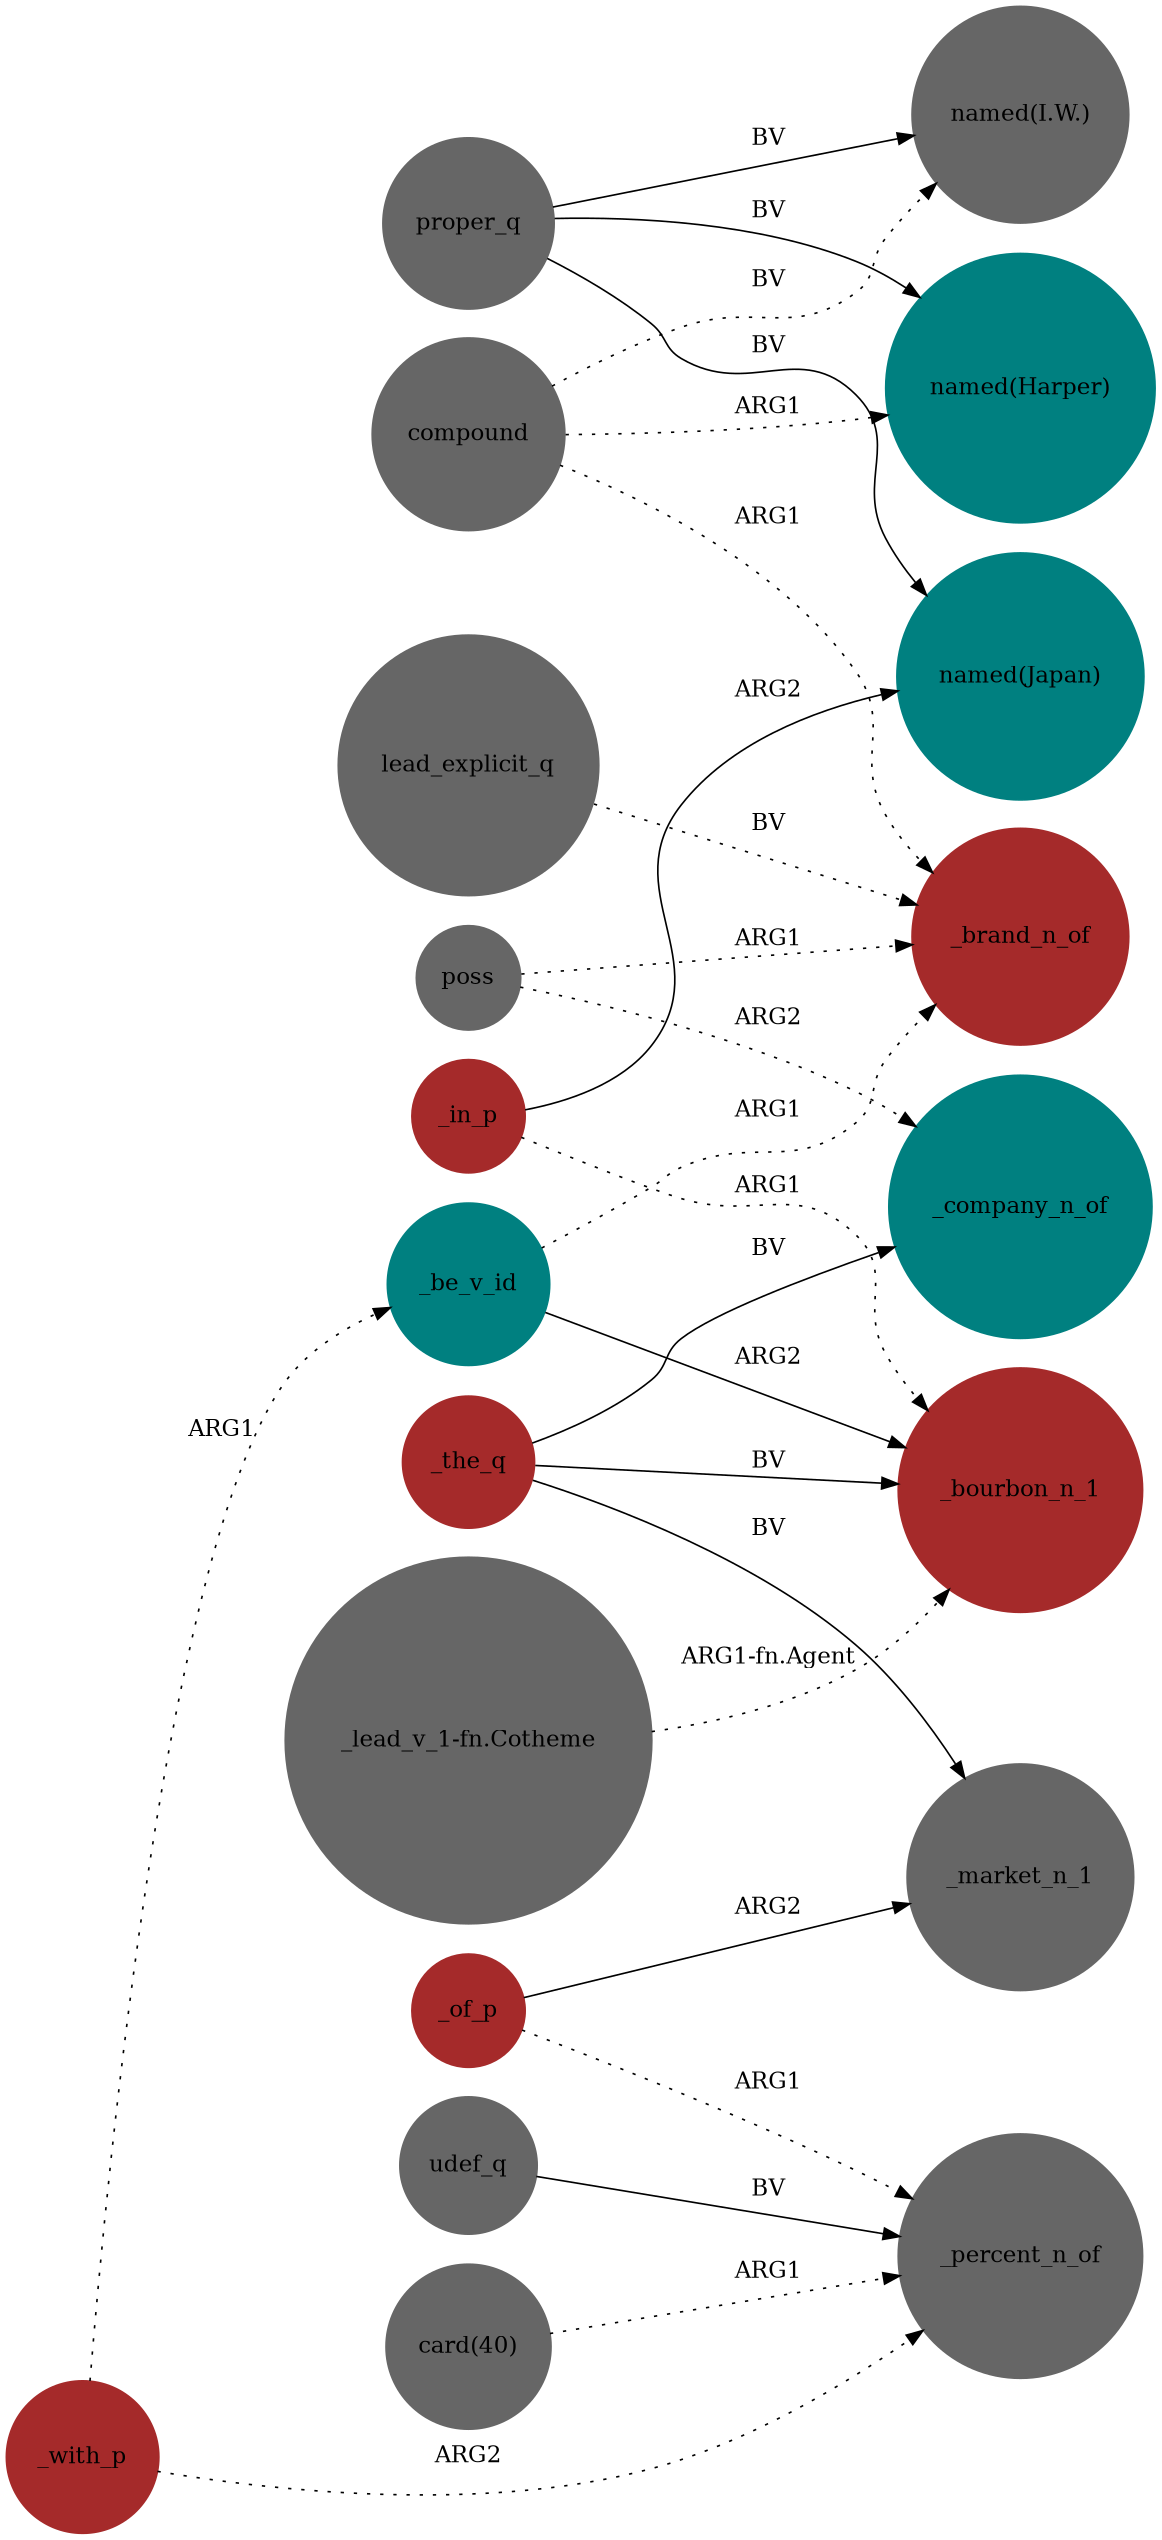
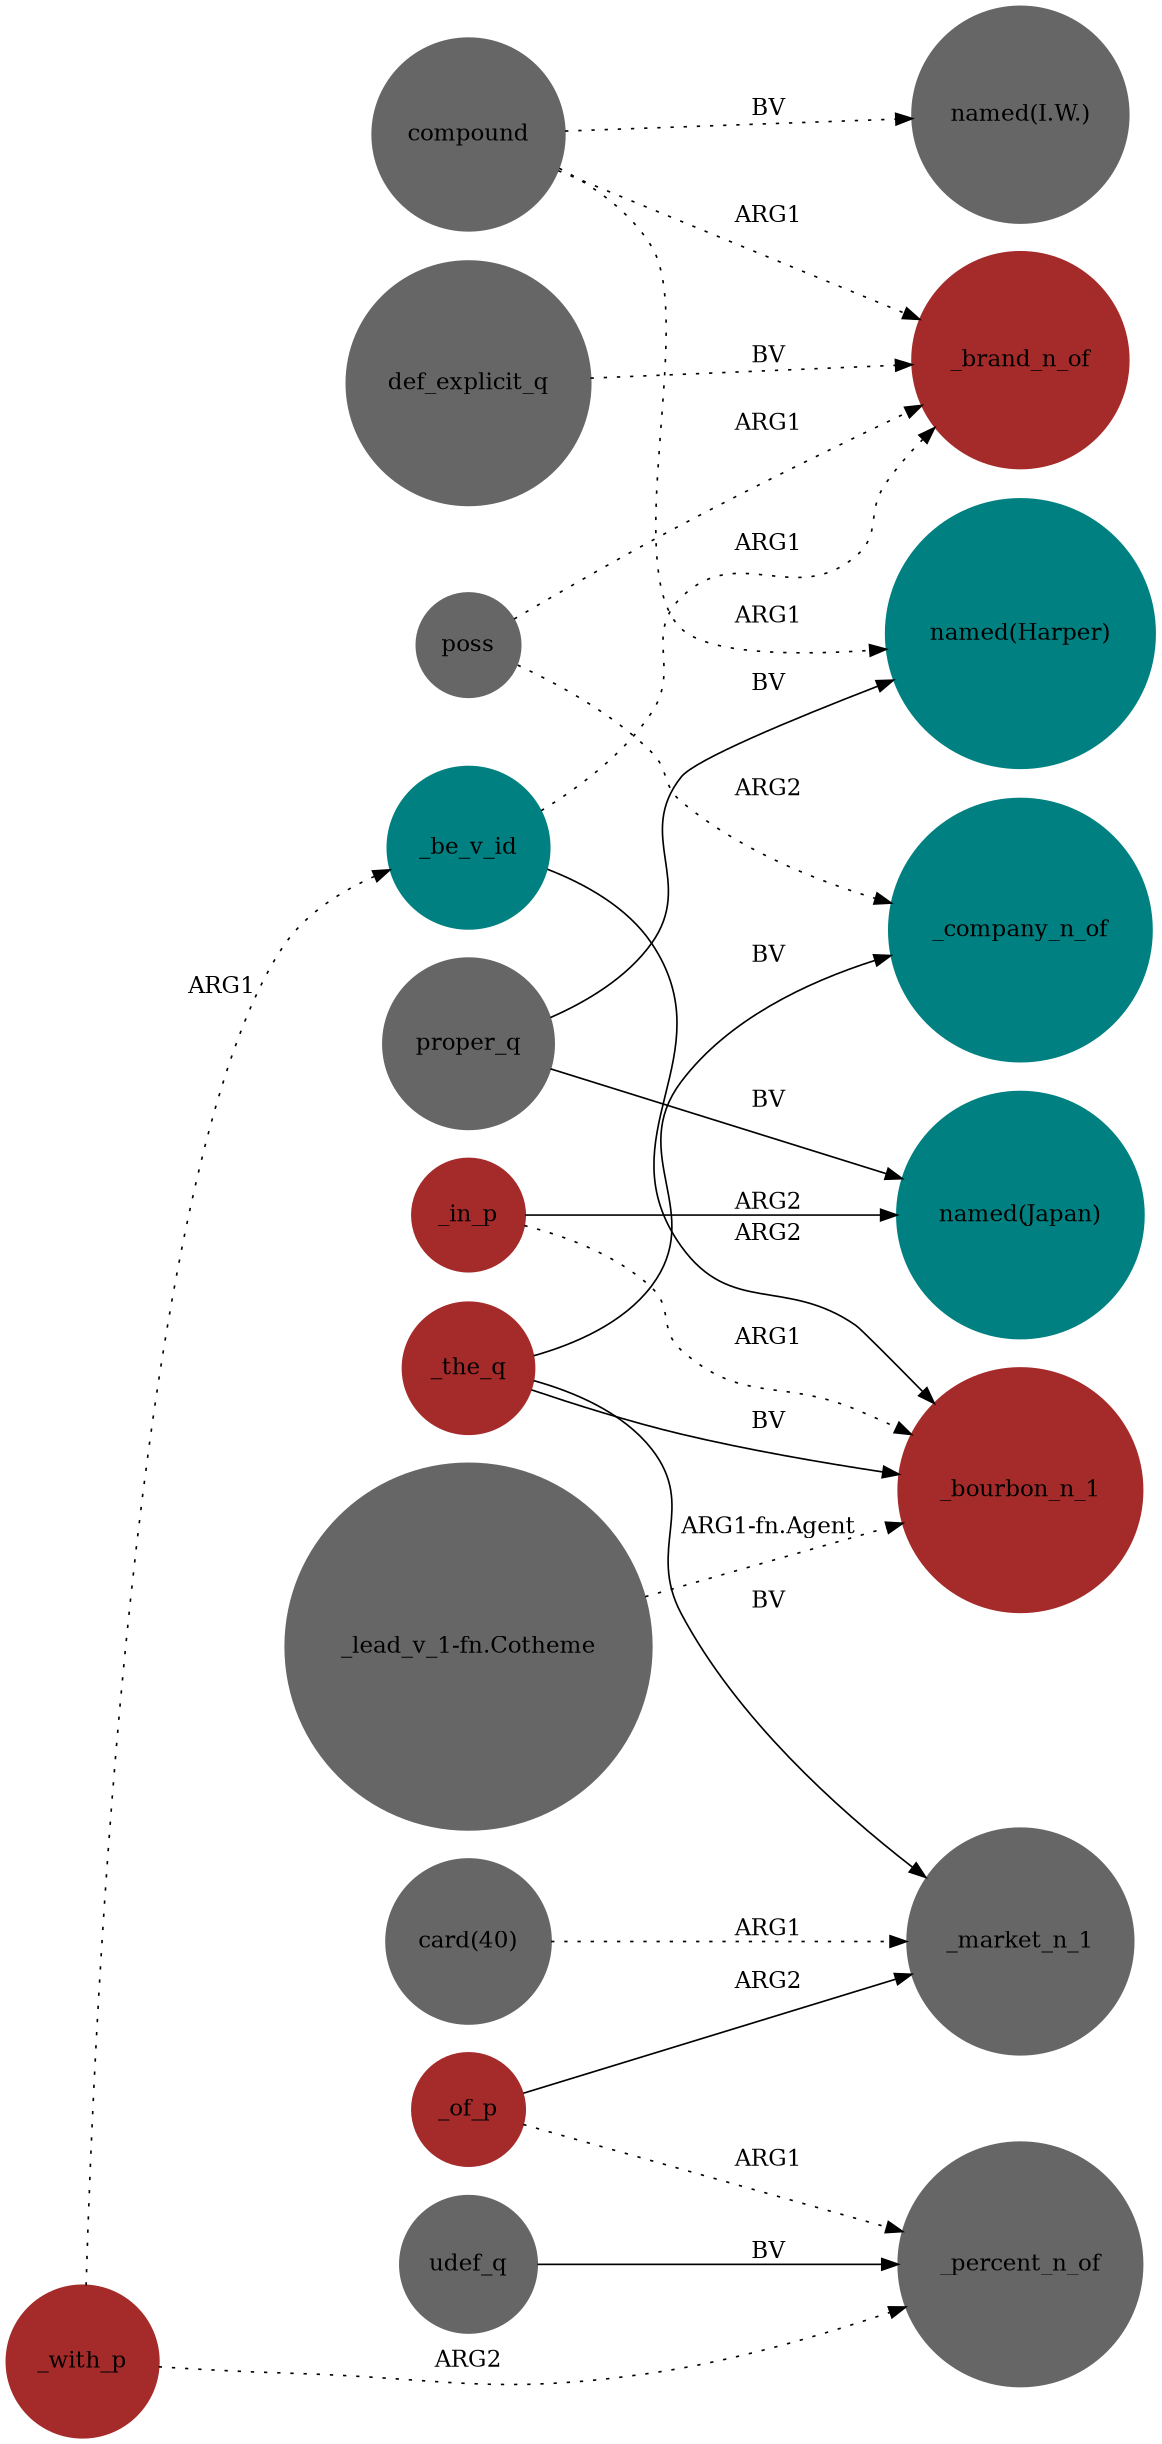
edge "proper_q" -> "named(I.W.)": removed, label "BV"
node "lead_explicit_q": label "lead_explicit_q" -> "def_explicit_q"
edge "card(40)" -> "_percent_n_of": now "card(40)" -> "_market_n_1"
